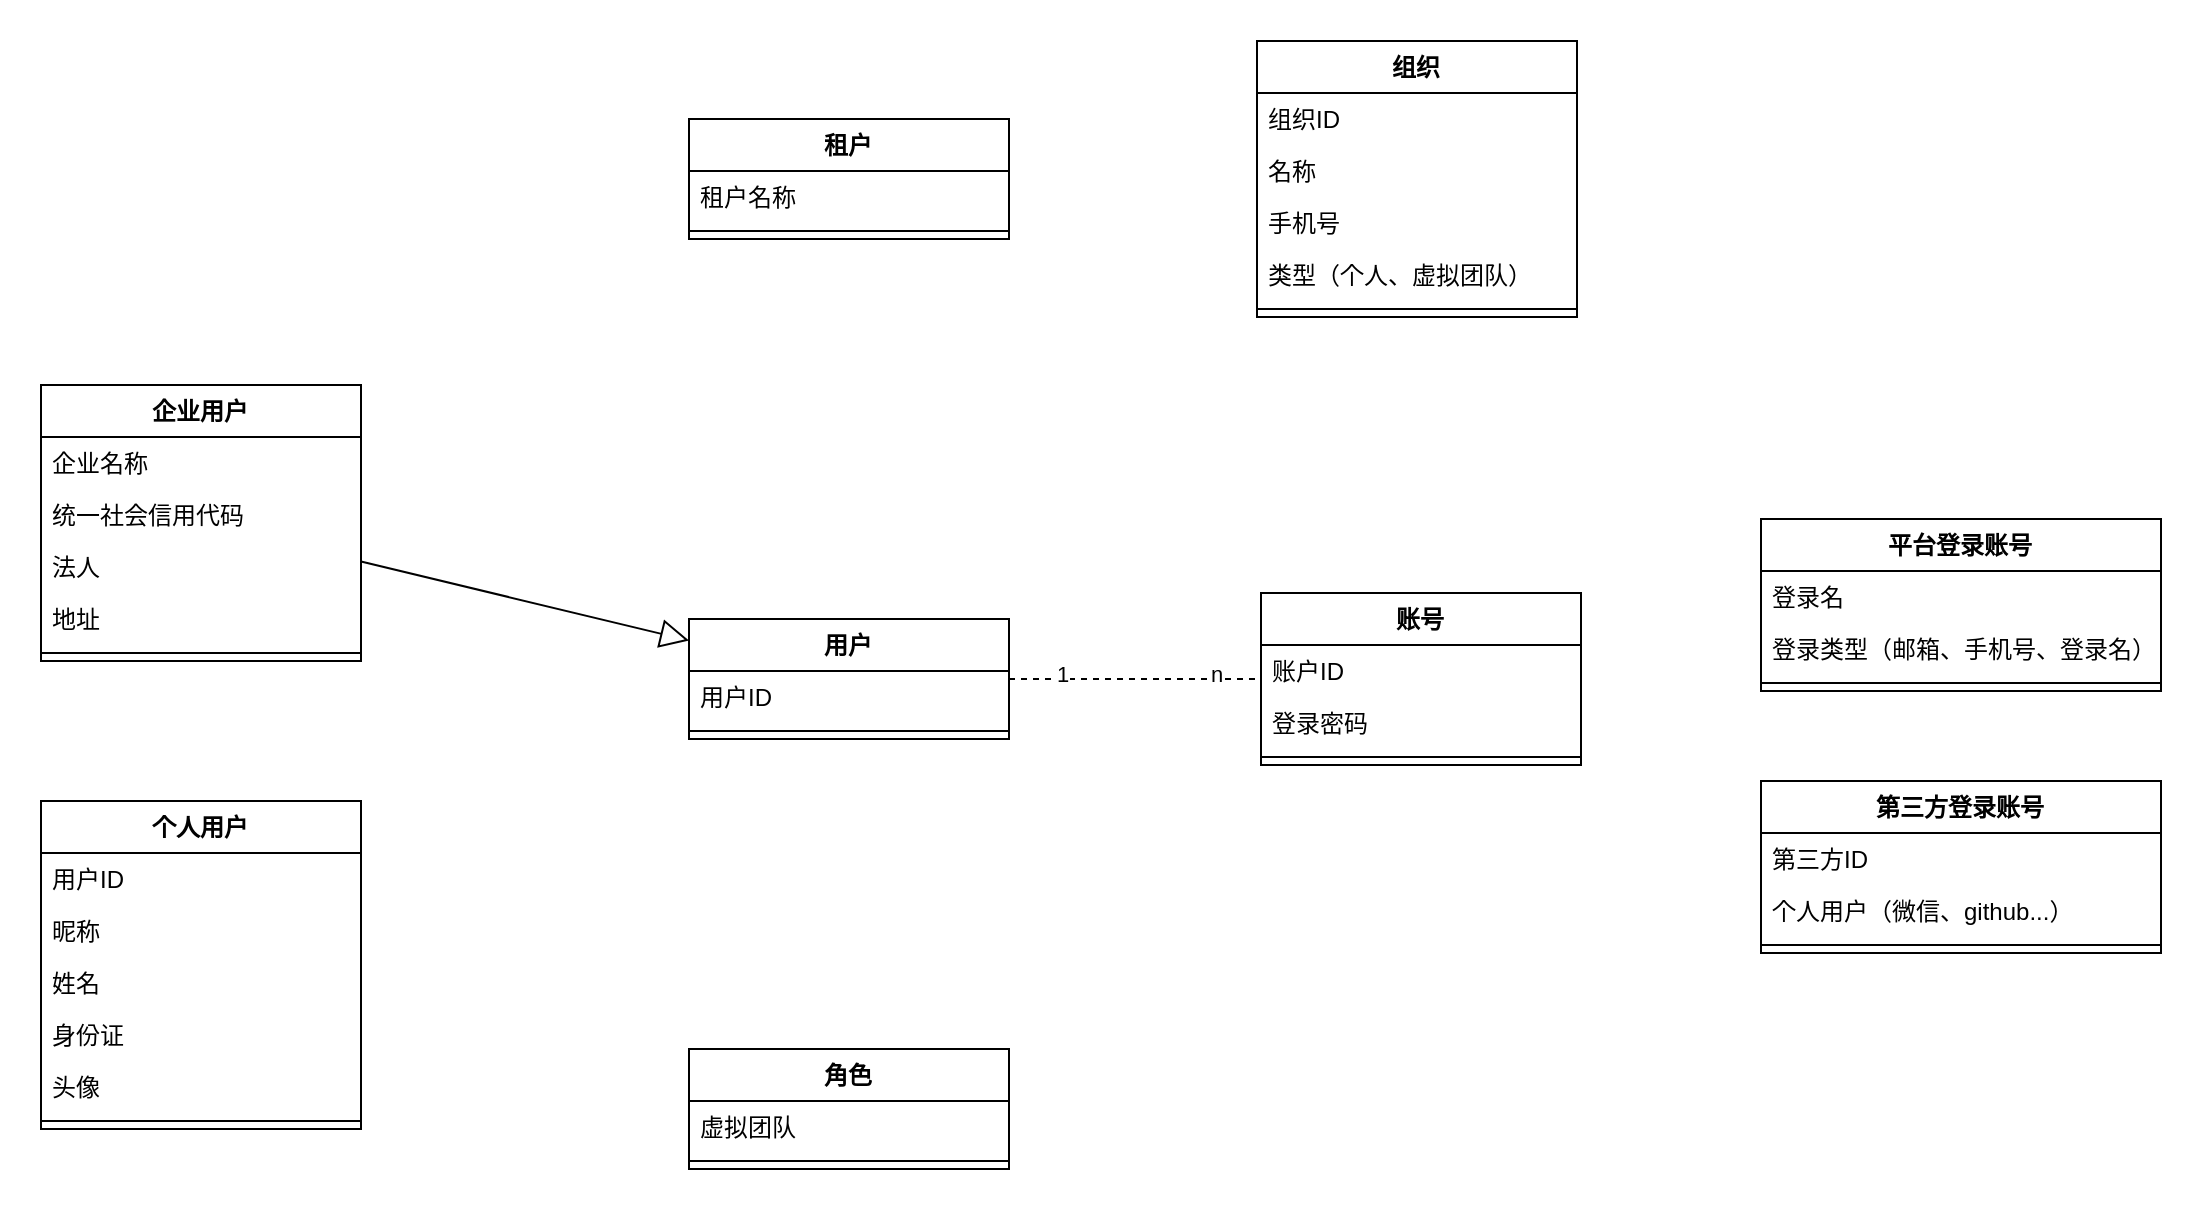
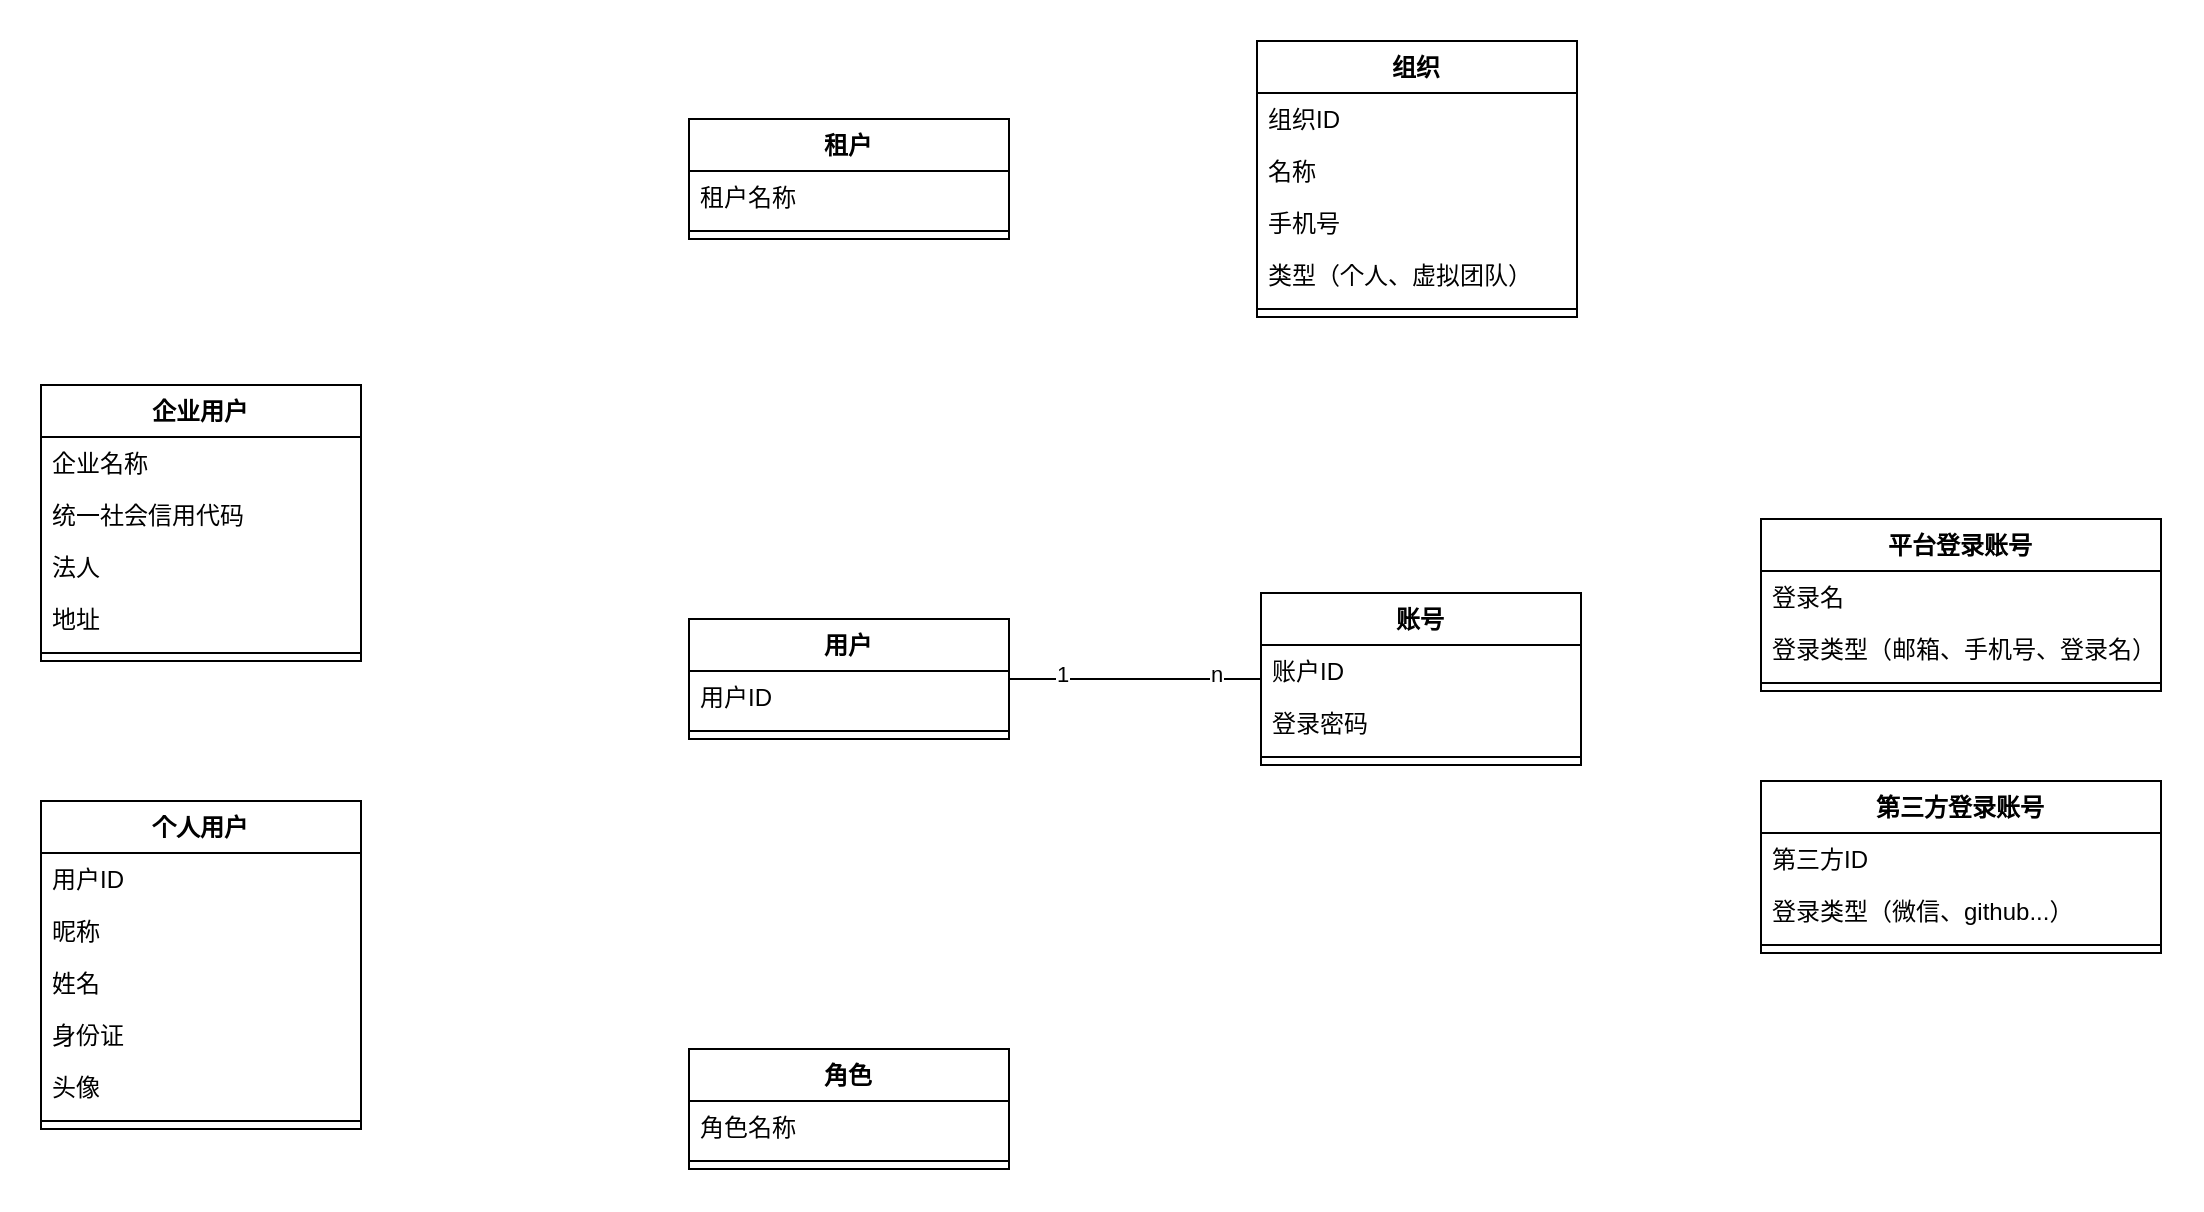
edge "企业用户" -> "用户": removed
edge "用户" -- "账号": style dashed -> solid
node "个人用户（微信、github...）": label "个人用户（微信、github...）" -> "登录类型（微信、github...）"
node "虚拟团队": label "虚拟团队" -> "角色名称"
